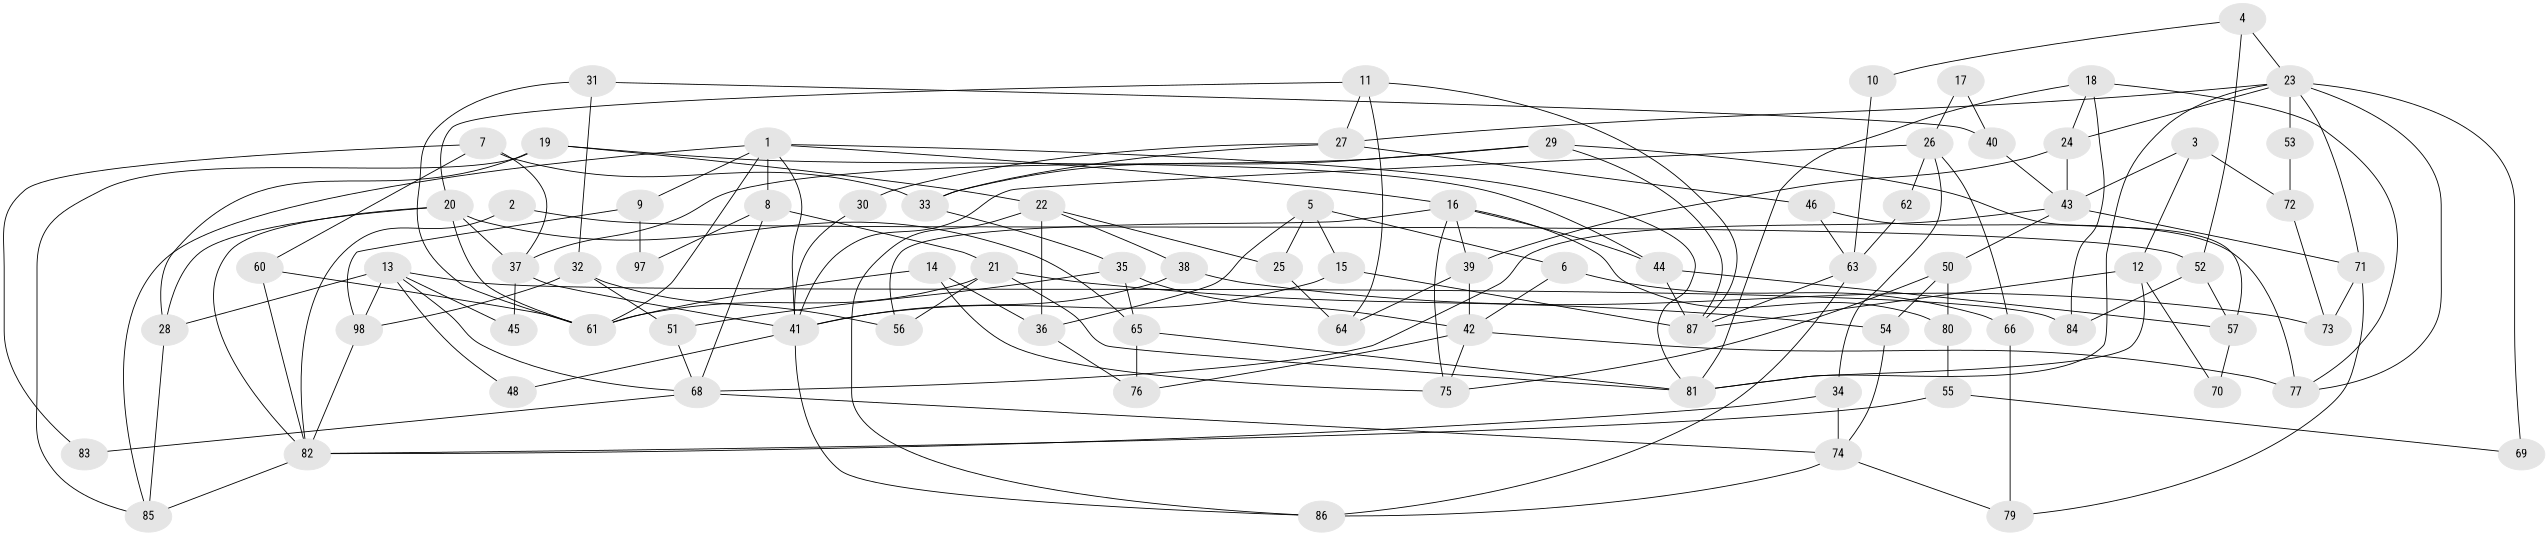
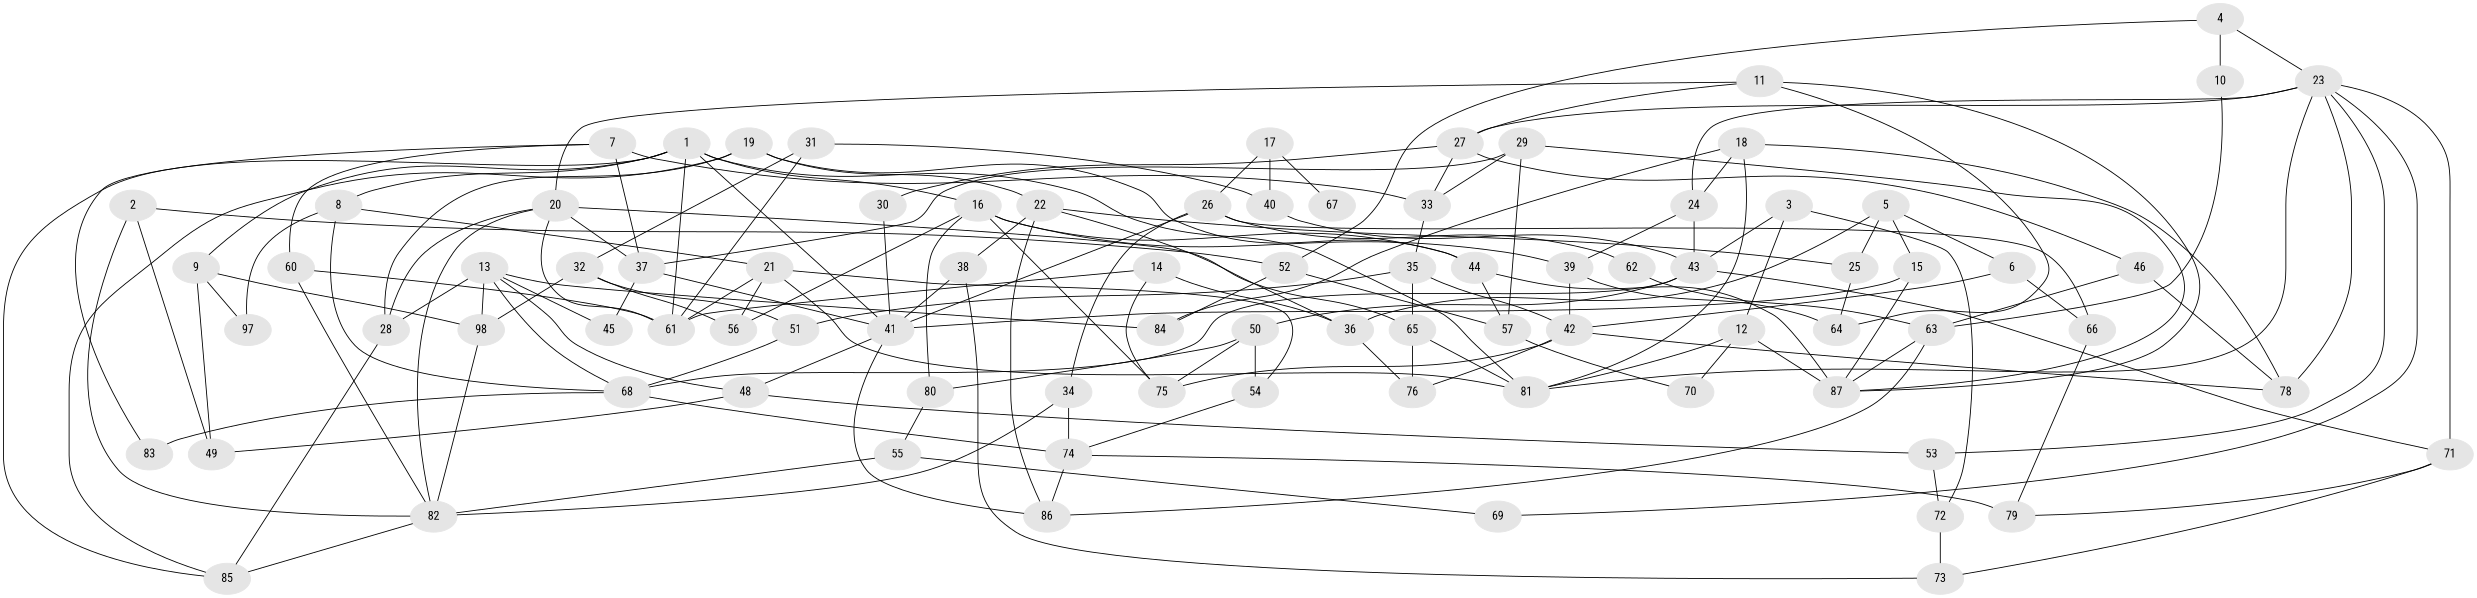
node "67": added
node "77": label "77" -> "78"
edge "48" -- "53": added
node "49": added
